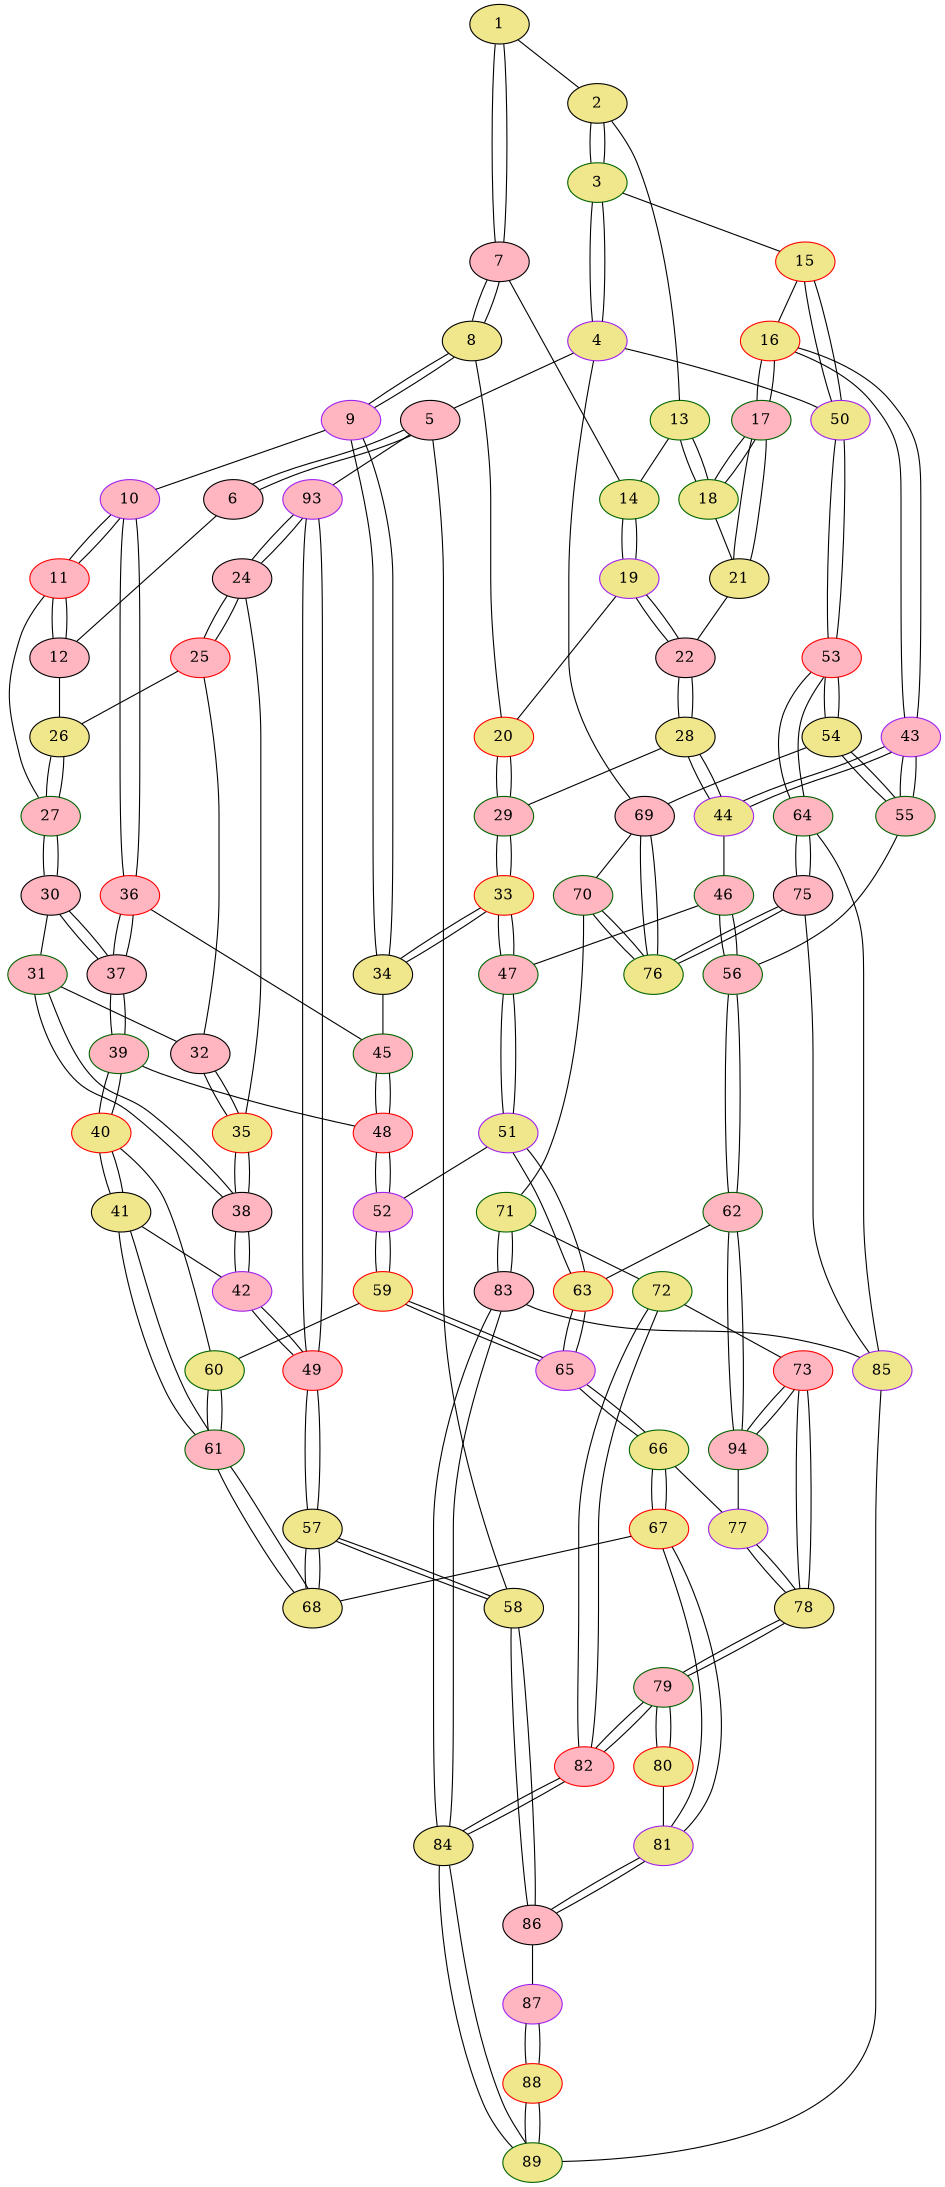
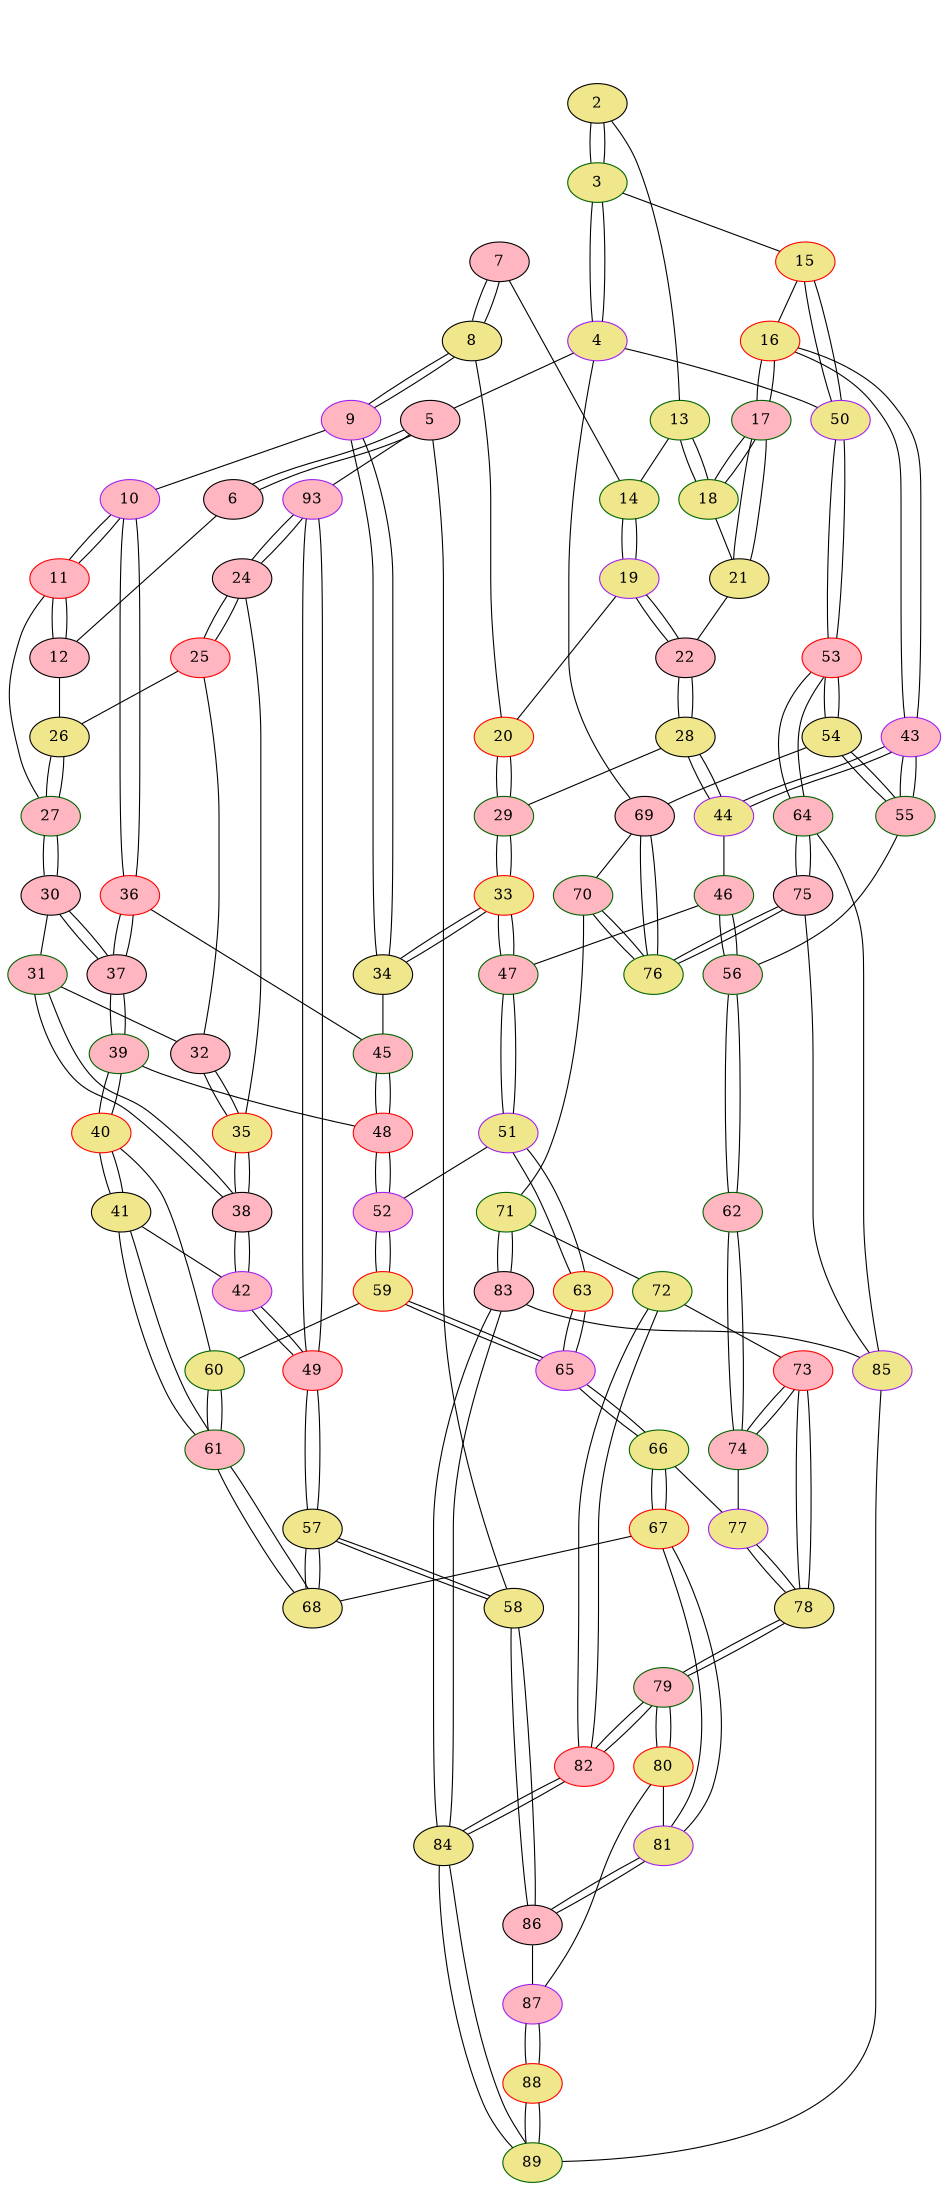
node "1": removed
edge "62" -- "63": removed
node "94": label "94" -> "74"
edge "80" -- "87": added
